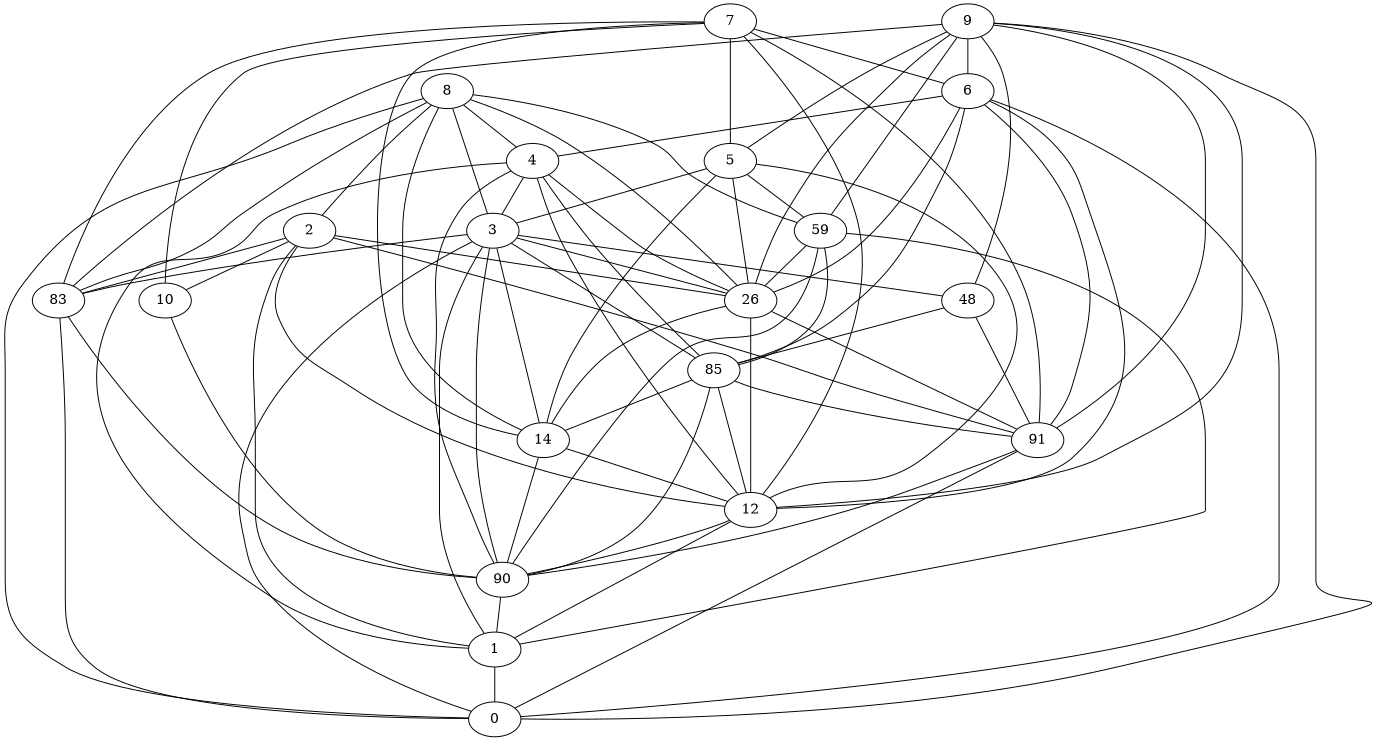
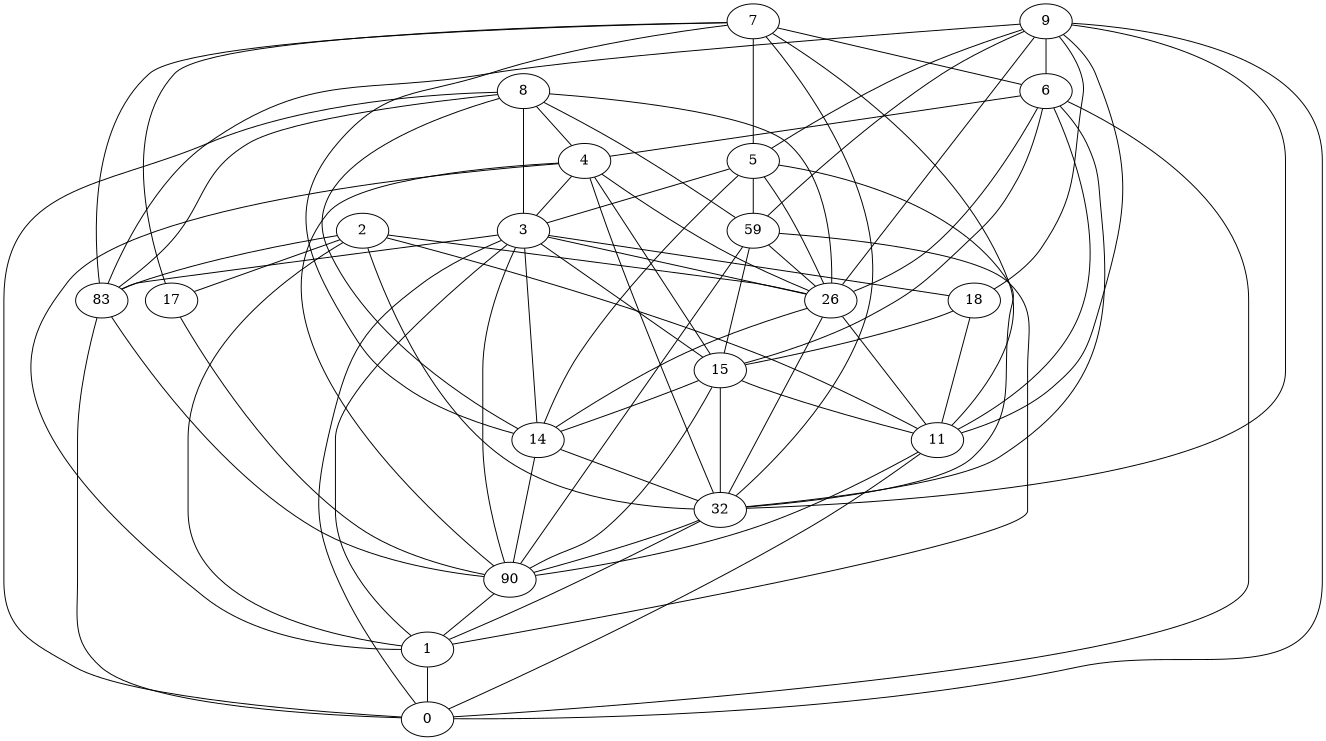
edge "8" -- "2": removed
node "10": label "10" -> "17"
node "48": label "48" -> "18"
node "85": label "85" -> "15"
node "91": label "91" -> "11"
node "12": label "12" -> "32"
